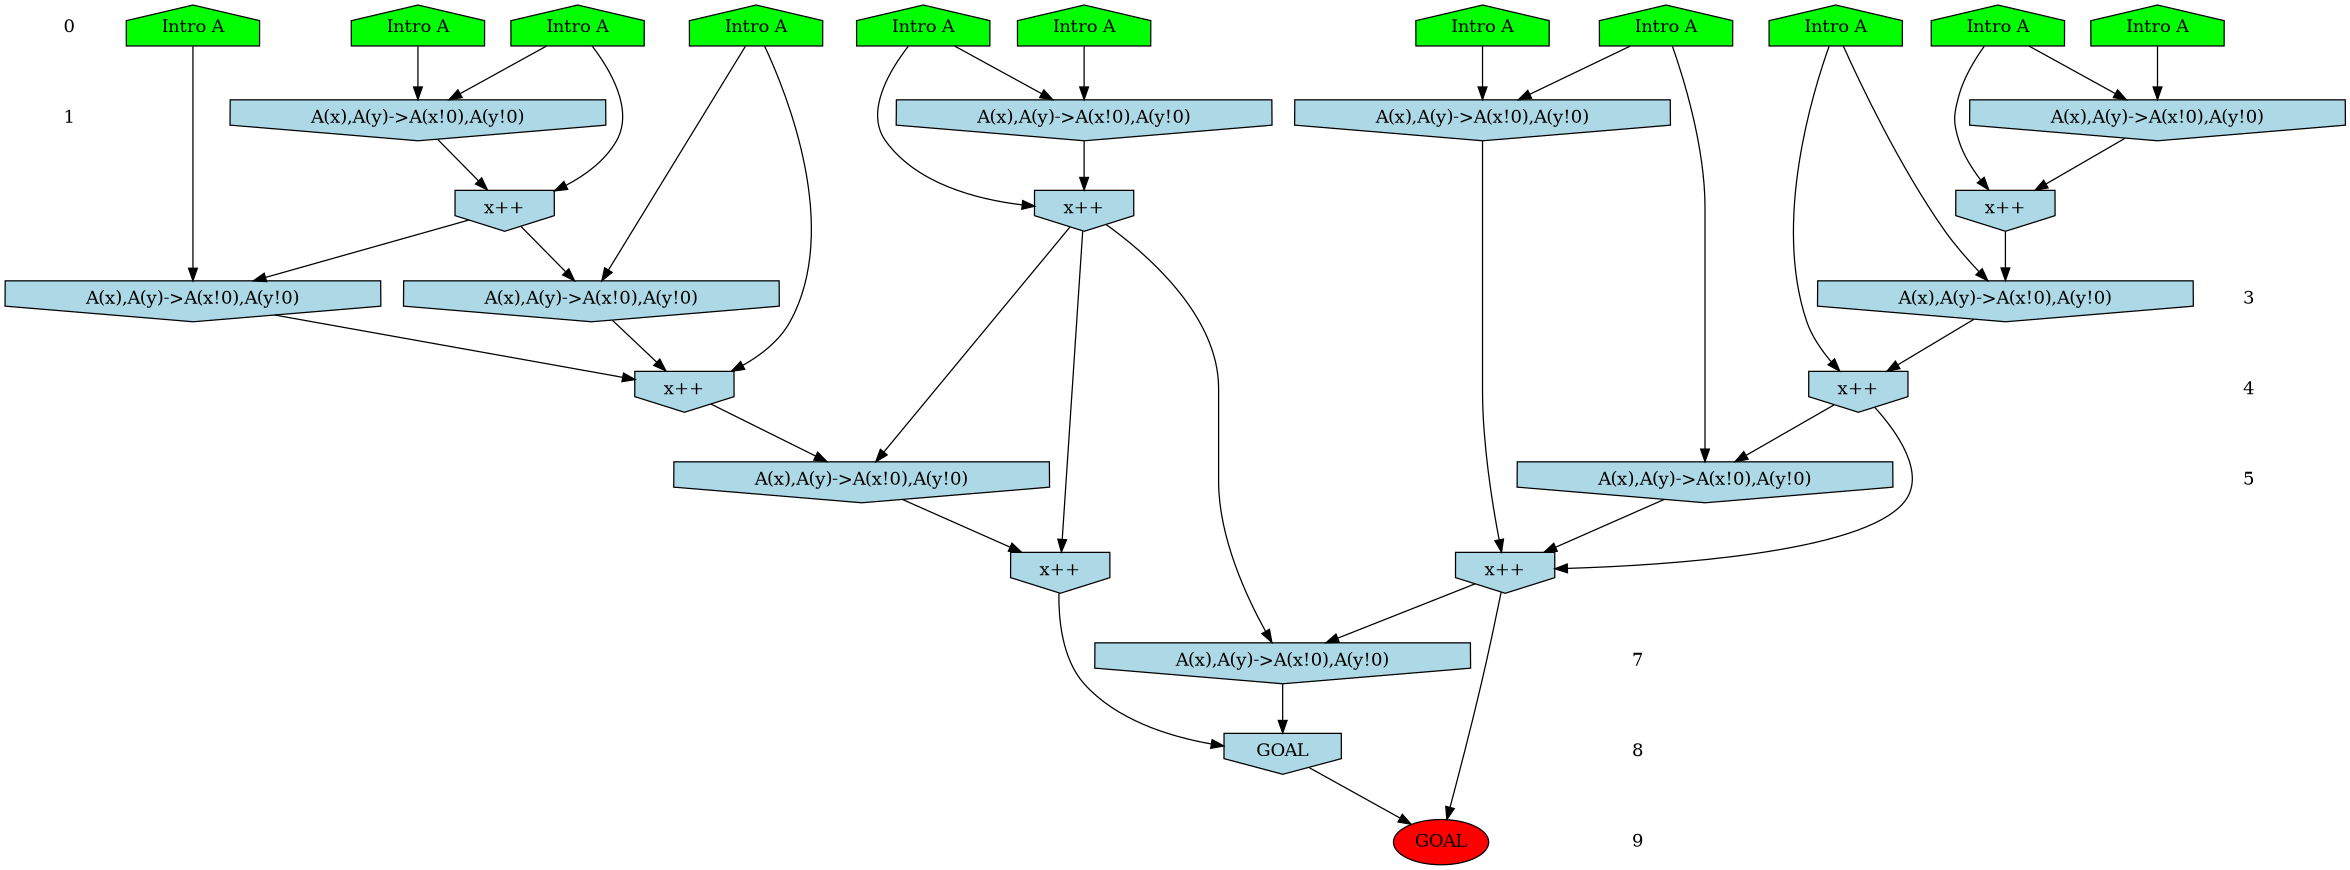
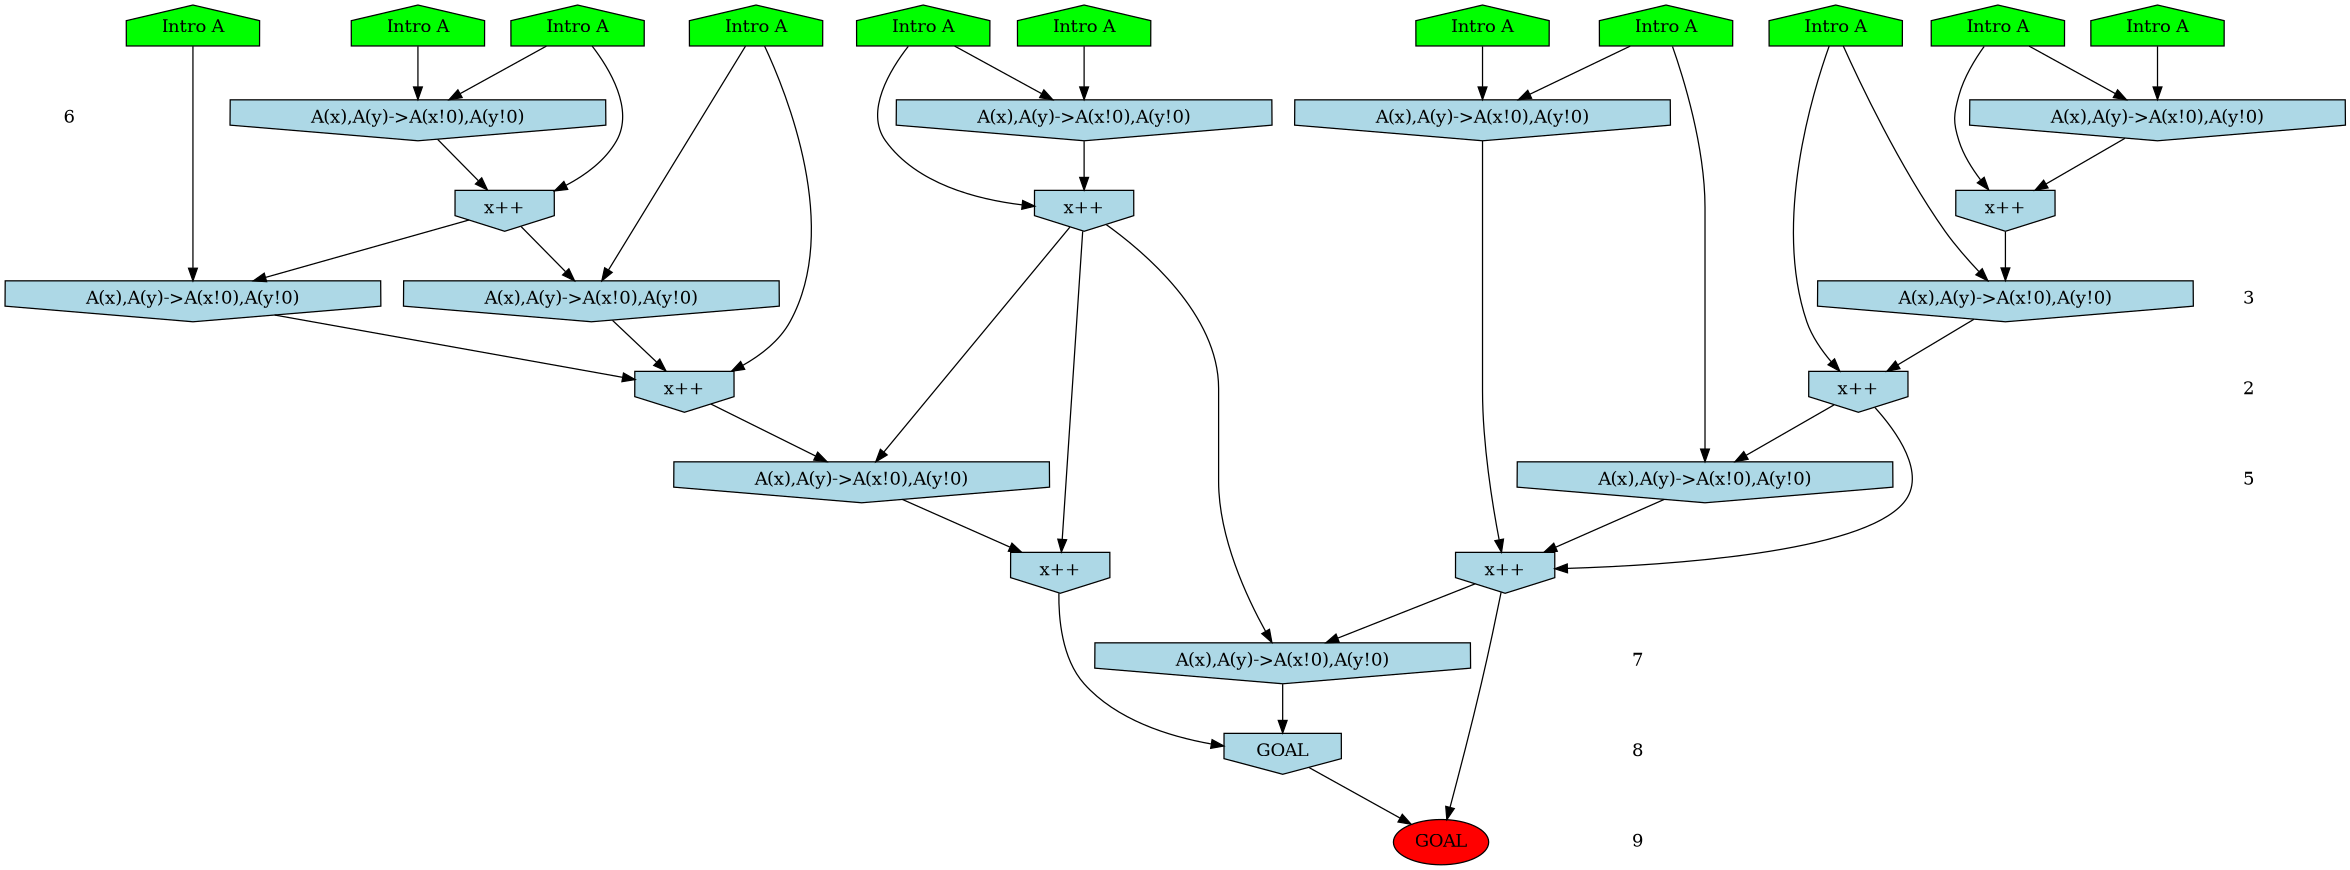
node "0": removed
node "1": label "1" -> "6"
node "4": label "4" -> "2"
